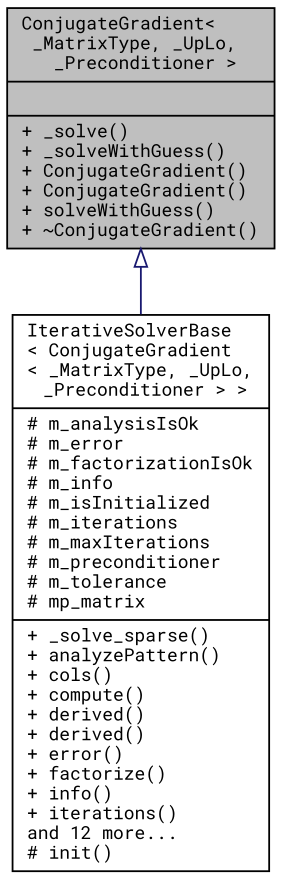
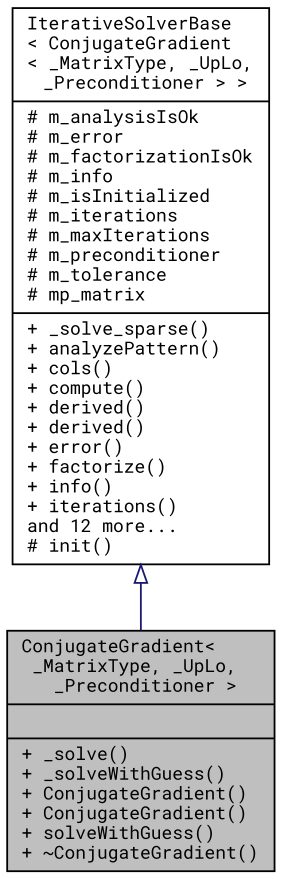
edge "IterativeSolverBase" -> "ConjugateGradient<": reversed
